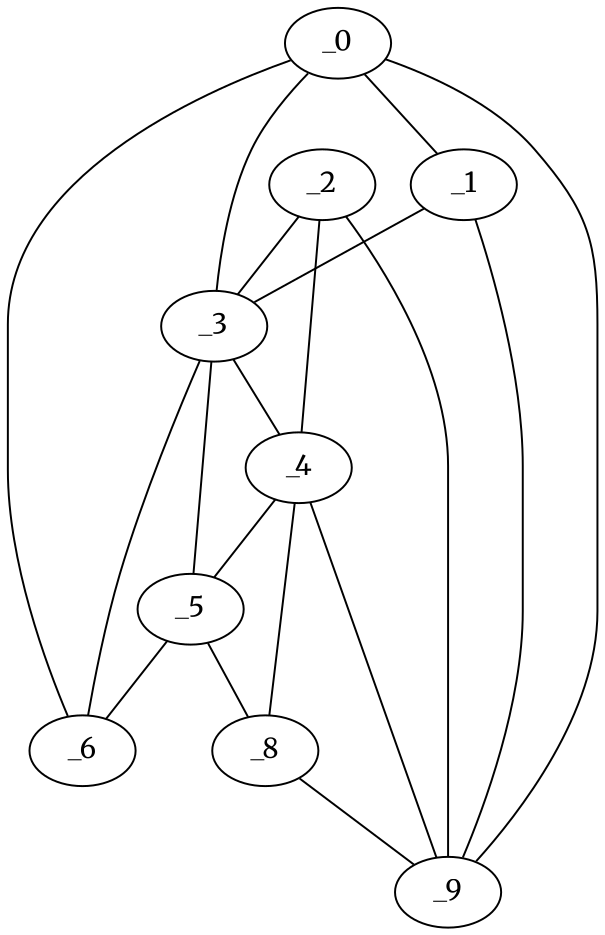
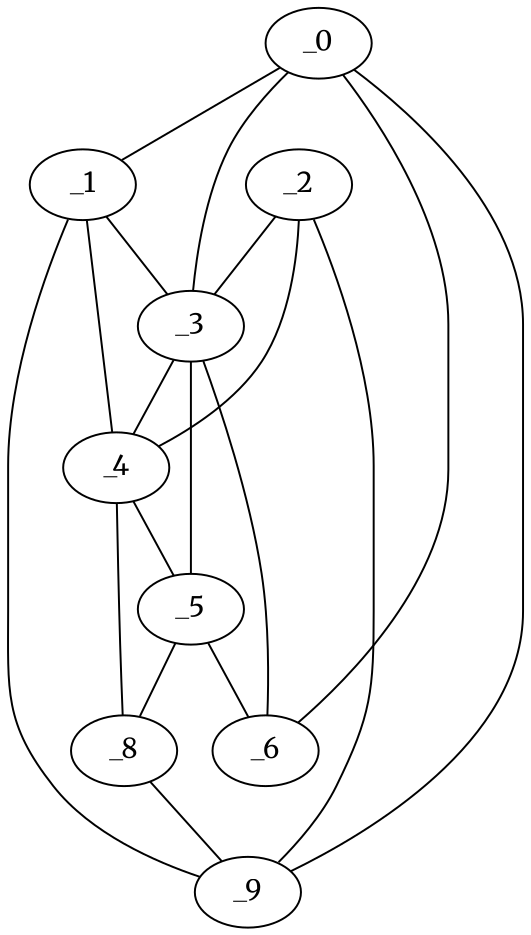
edge "_4" -- "_9": now "_4" -- "_1"
